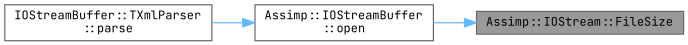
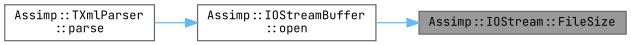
node "IOStreamBuffer::TXmlParser ::parse": label "IOStreamBuffer::TXmlParser ::parse" -> "Assimp::TXmlParser ::parse"
